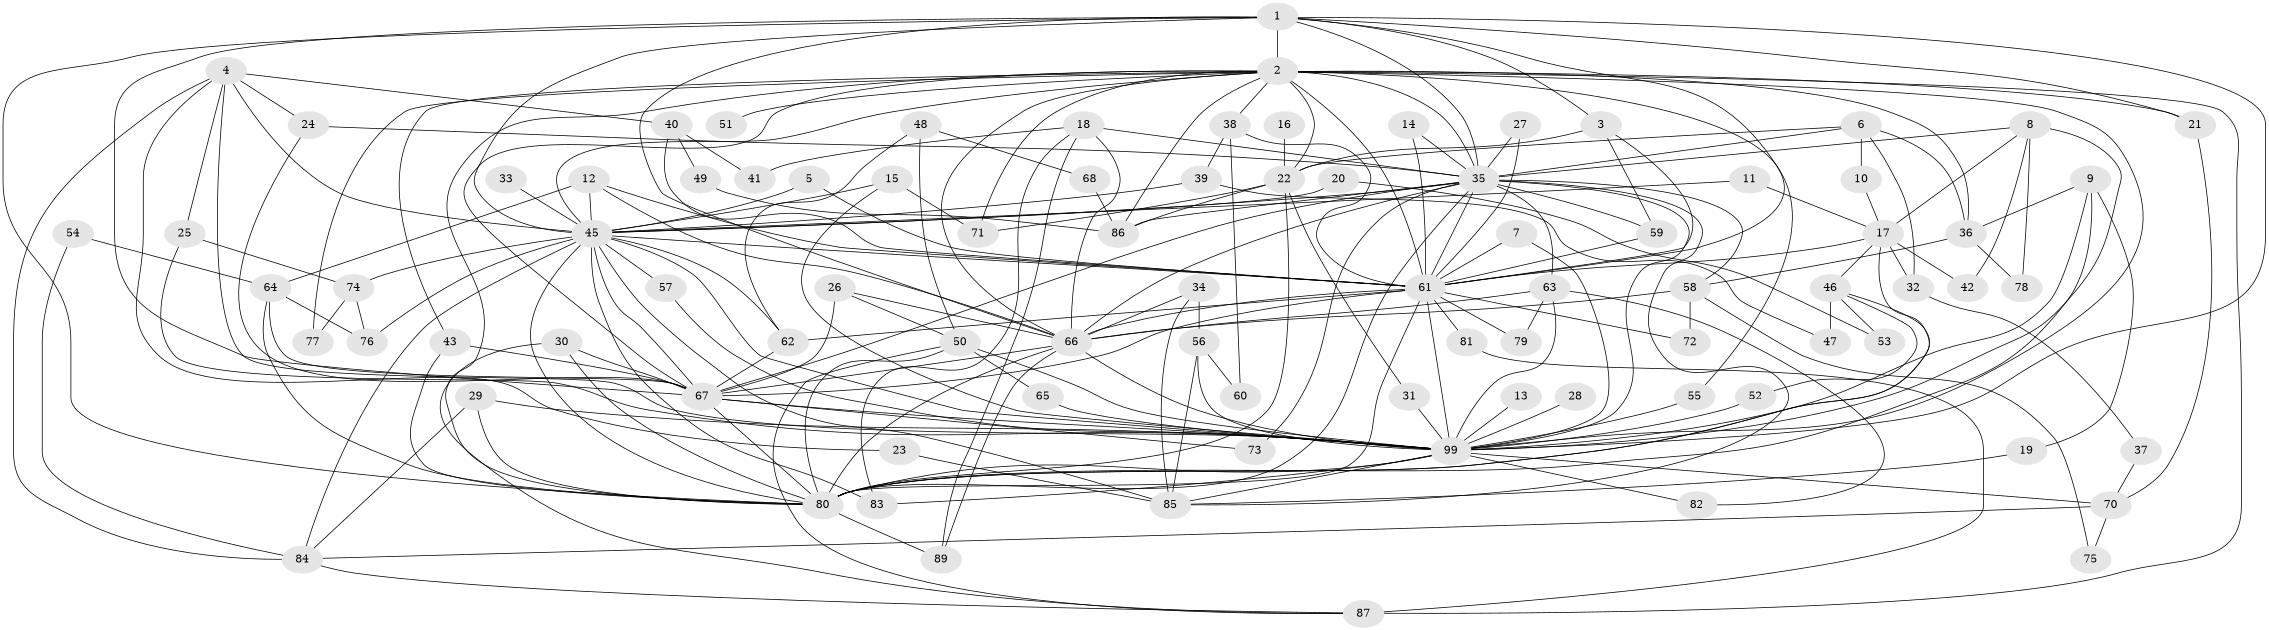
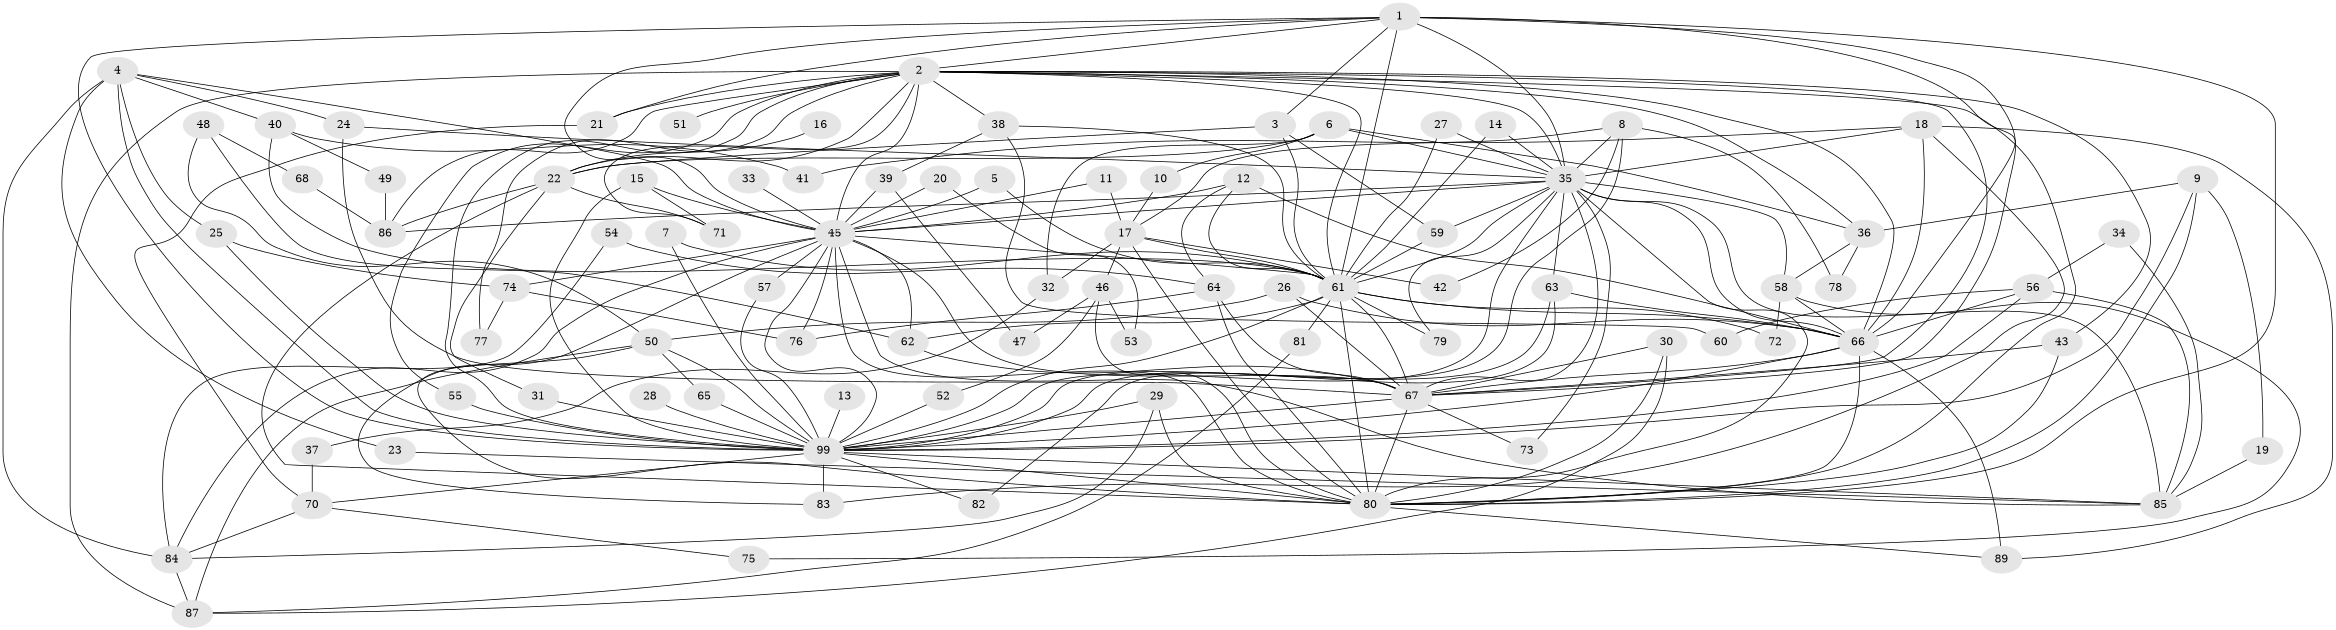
edge "63" -- "79": now "35" -- "79"
edge "34" -- "66": now "56" -- "66"
